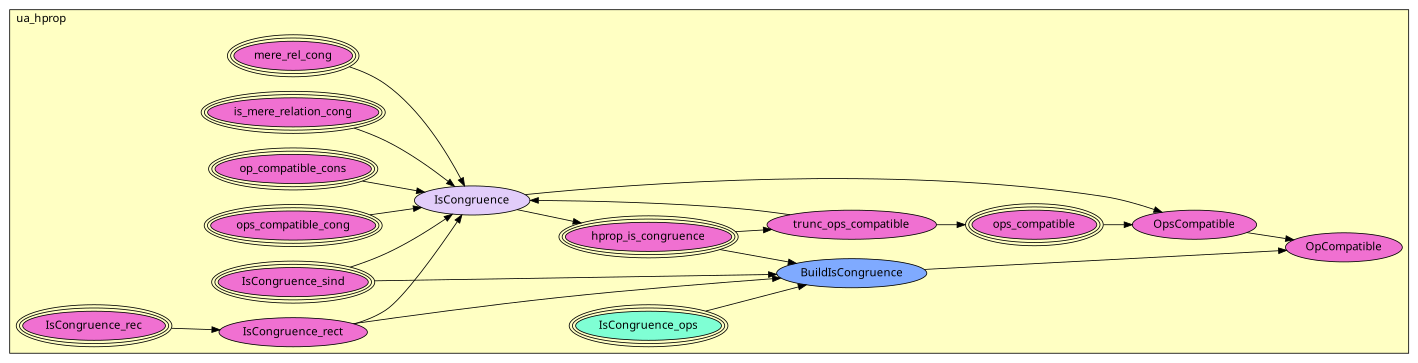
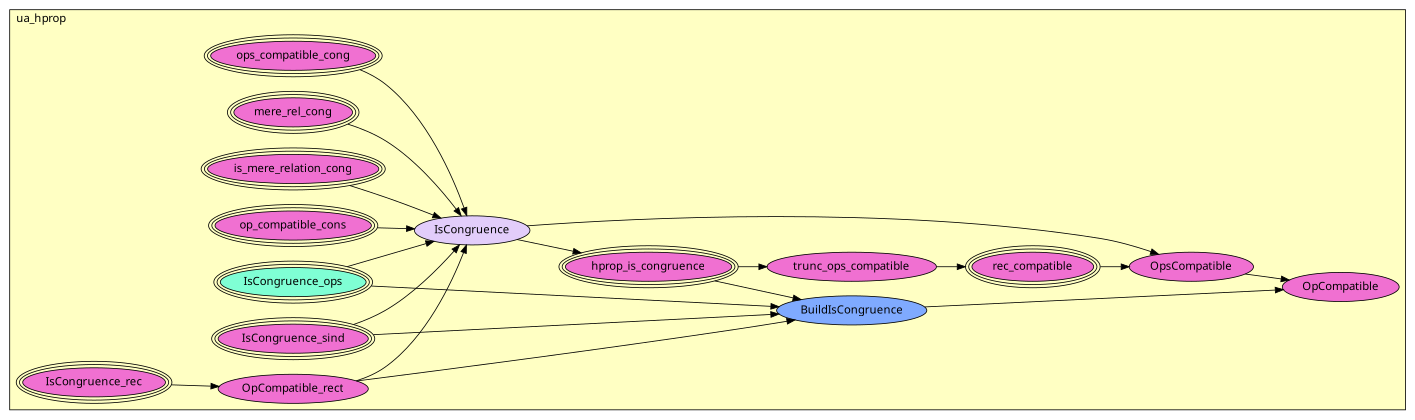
edge "trunc_ops_compatible" -> "IsCongruence": now "IsCongruence_ops" -> "IsCongruence"
node "ops_compatible": label "ops_compatible" -> "rec_compatible"
node "IsCongruence_rect": label "IsCongruence_rect" -> "OpCompatible_rect"
